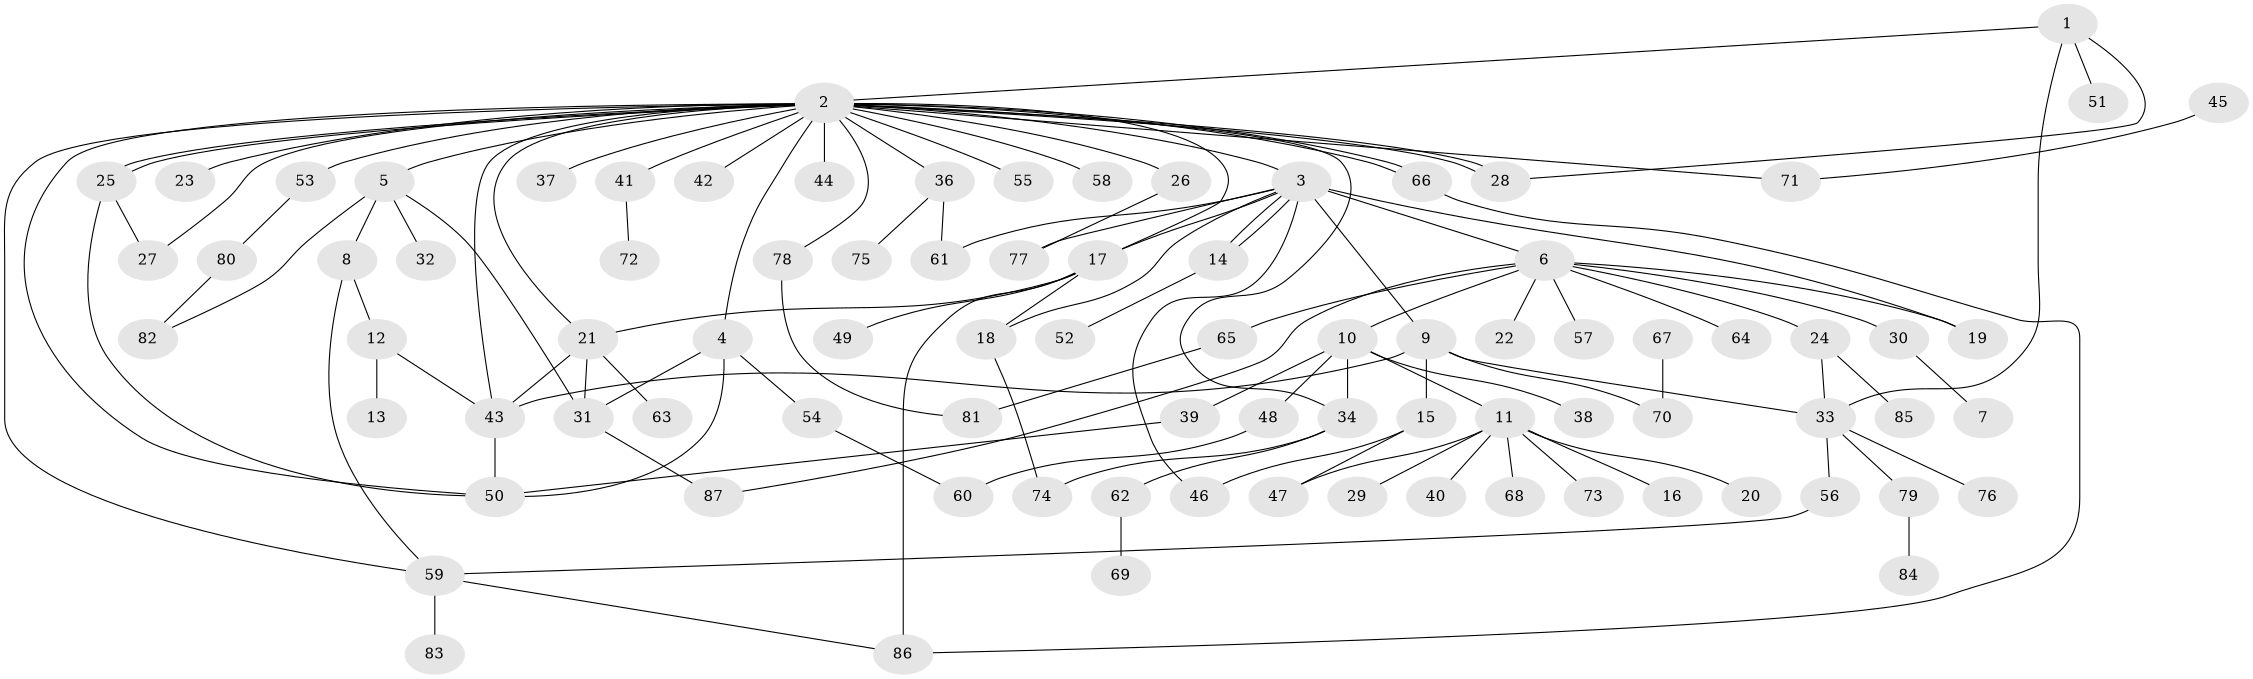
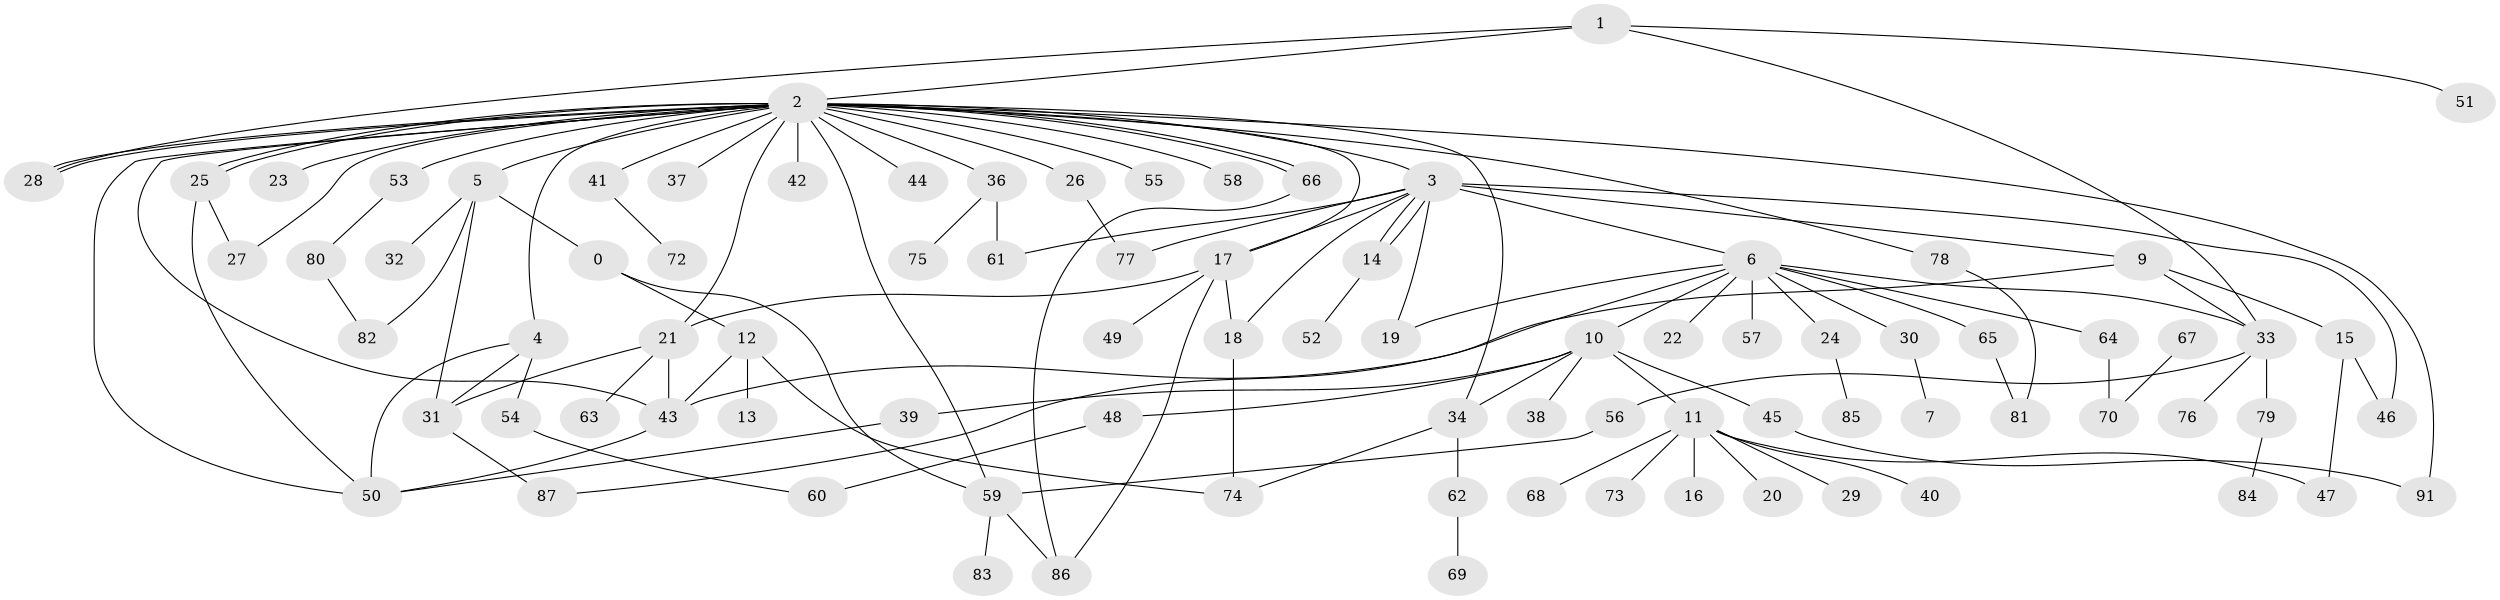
node "71": label "71" -> "91"
node "8": label "8" -> "0"
edge "10" -- "45": added
edge "24" -- "33": now "6" -- "33"
edge "9" -- "70": now "64" -- "70"
edge "12" -- "74": added
